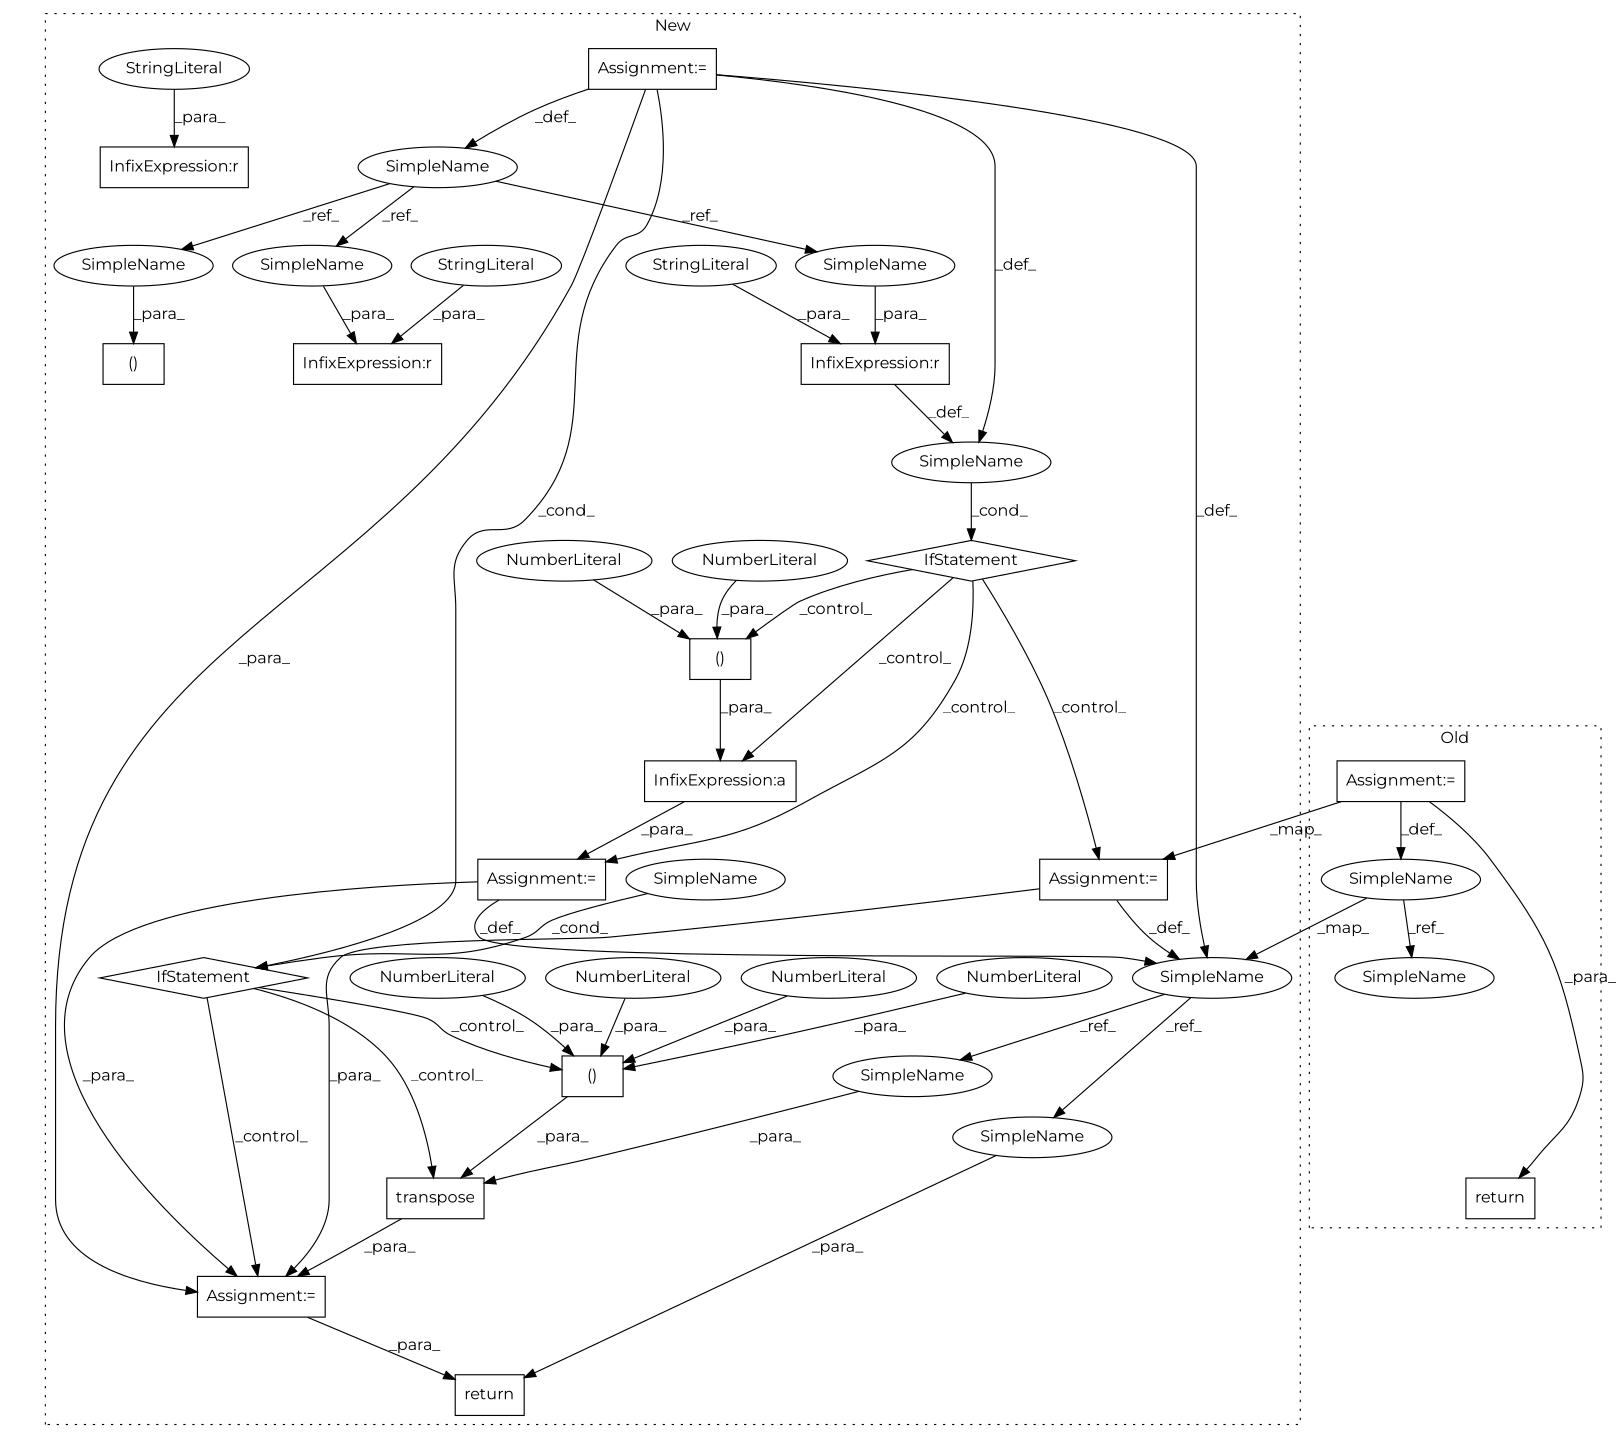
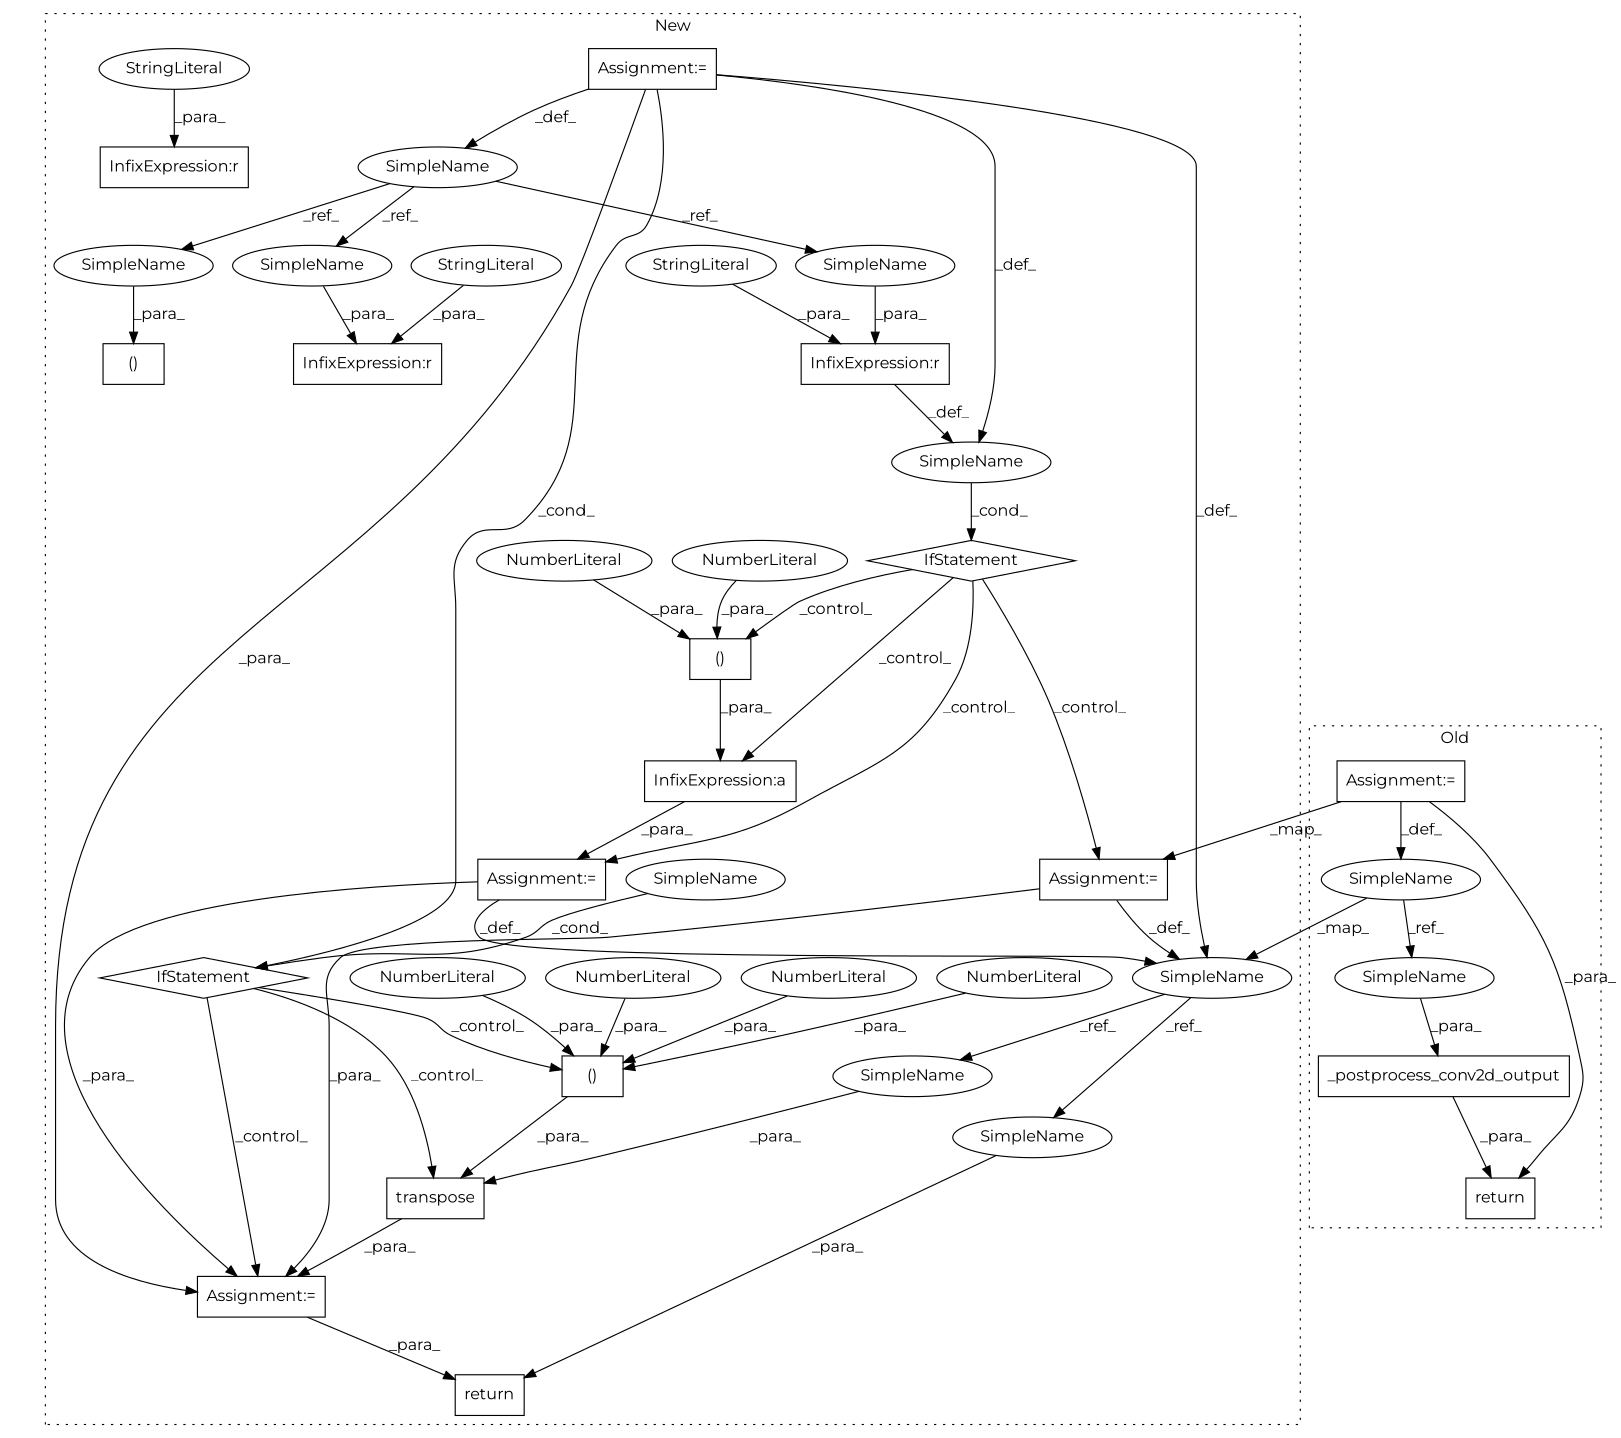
node "_postprocess_conv2d_output": added
